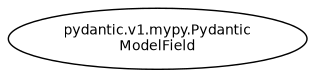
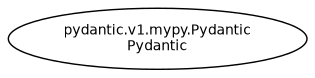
node "pydantic.v1.mypy.Pydantic ModelField": label "pydantic.v1.mypy.Pydantic ModelField" -> "pydantic.v1.mypy.Pydantic Pydantic"
